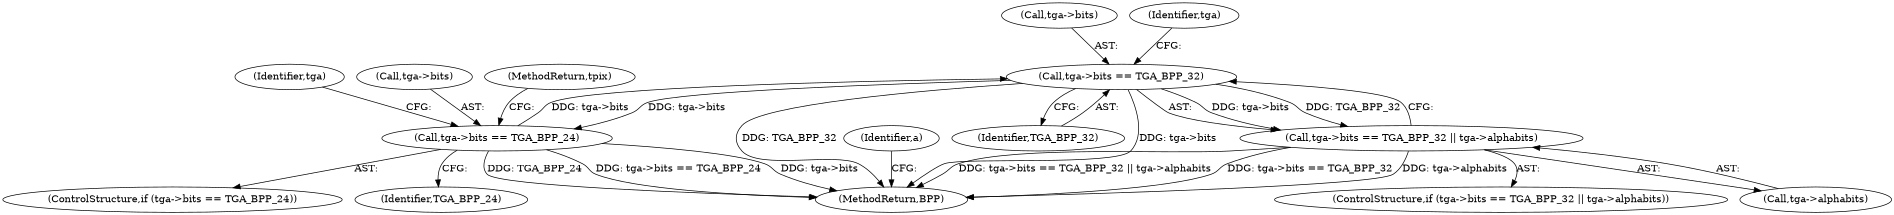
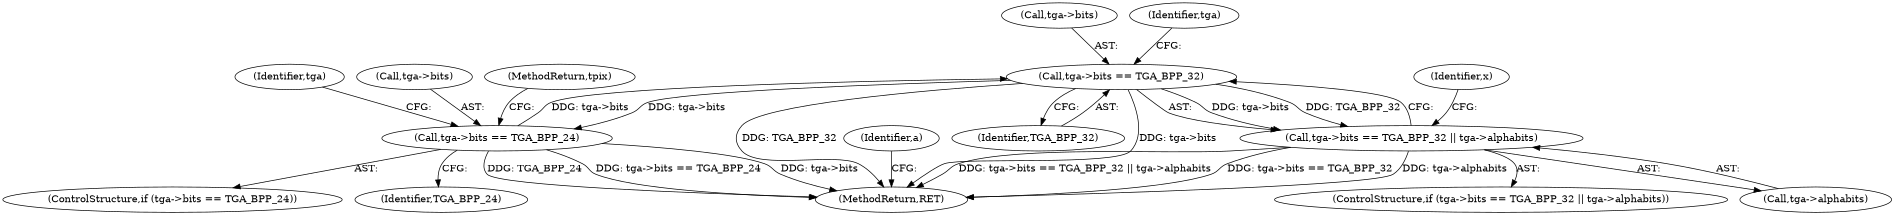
node "(Identifier,x)": added
node "(MethodReturn,BPP)": label "(MethodReturn,BPP)" -> "(MethodReturn,RET)"
